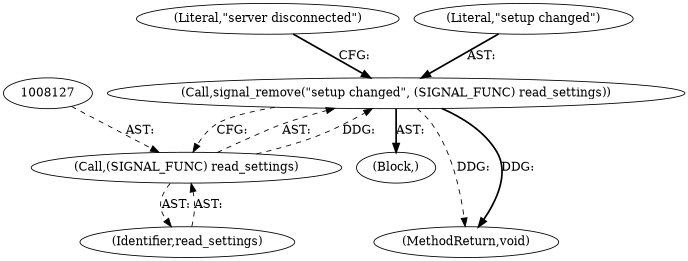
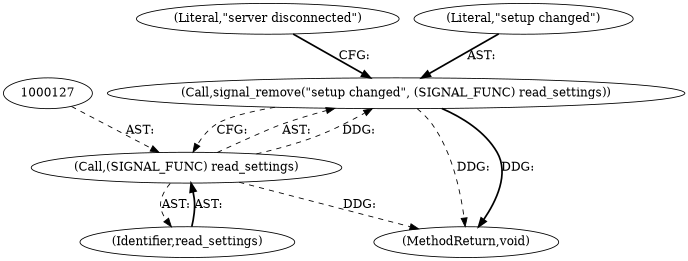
node "1008127": label "1008127" -> "1000127"
node "(Block,)": removed
edge "(Call,(SIGNAL_FUNC) read_settings)" -> "(MethodReturn,void)": added, label "DDG:"
edge "(Identifier,read_settings)" -> "(Call,(SIGNAL_FUNC) read_settings)": style dashed -> bold
